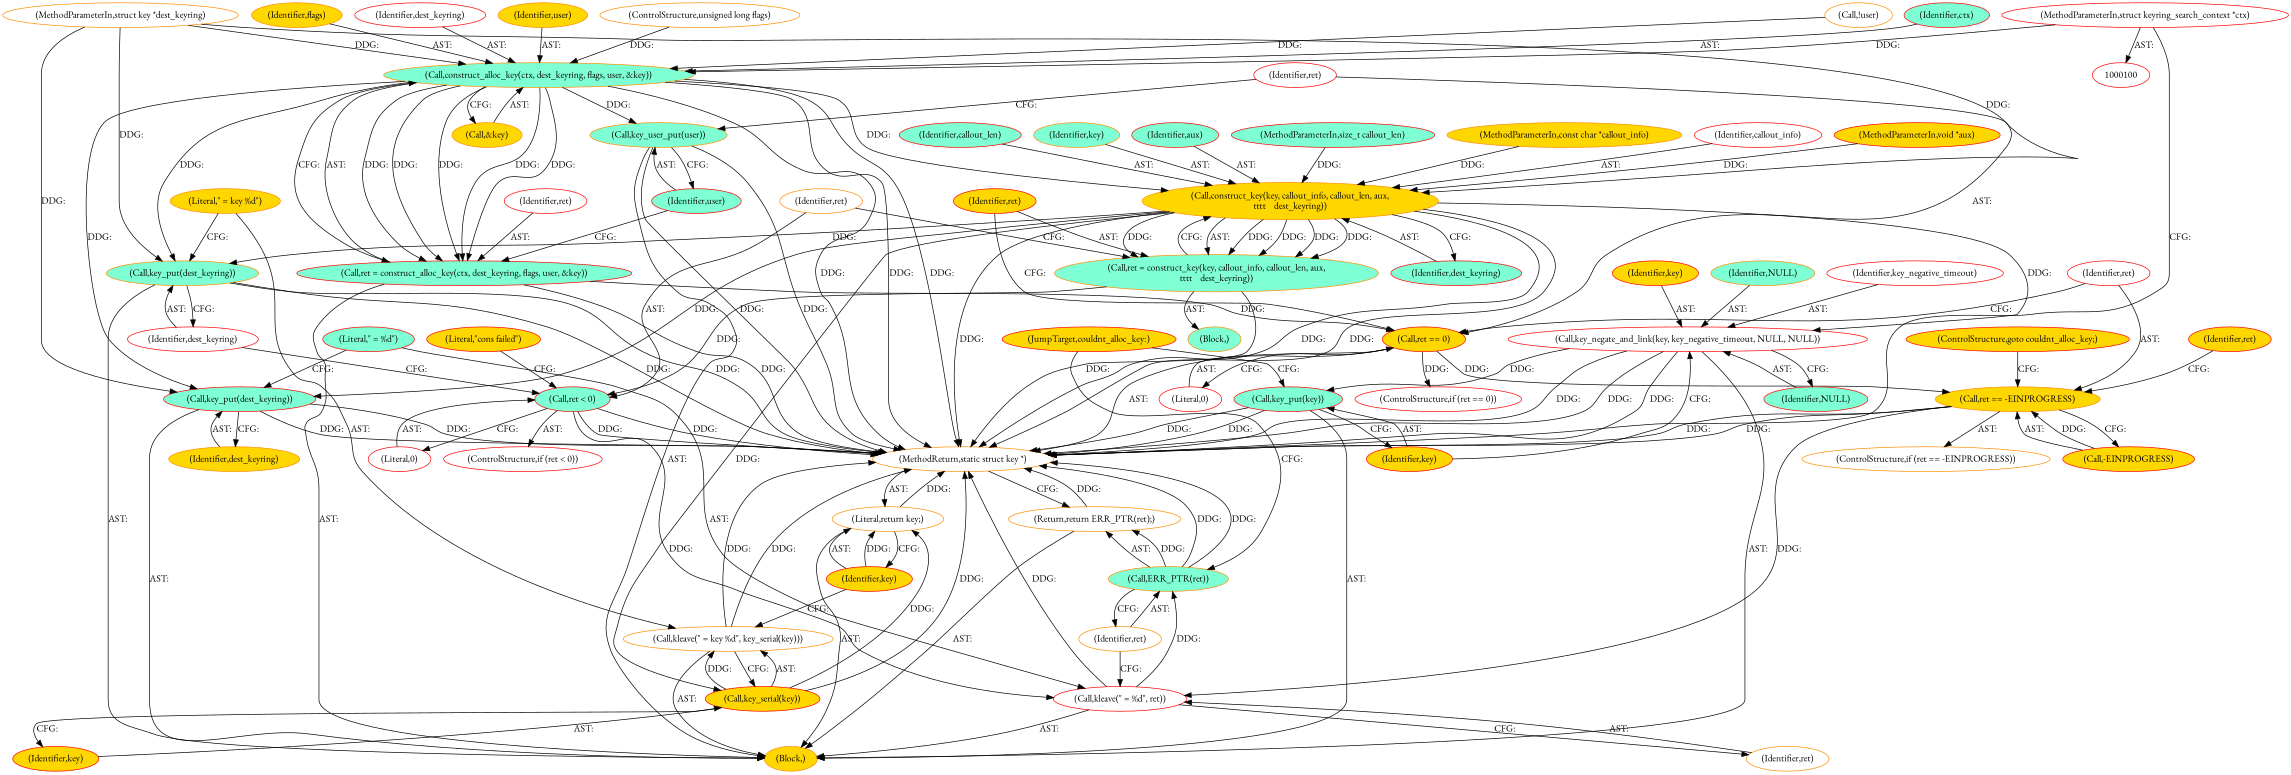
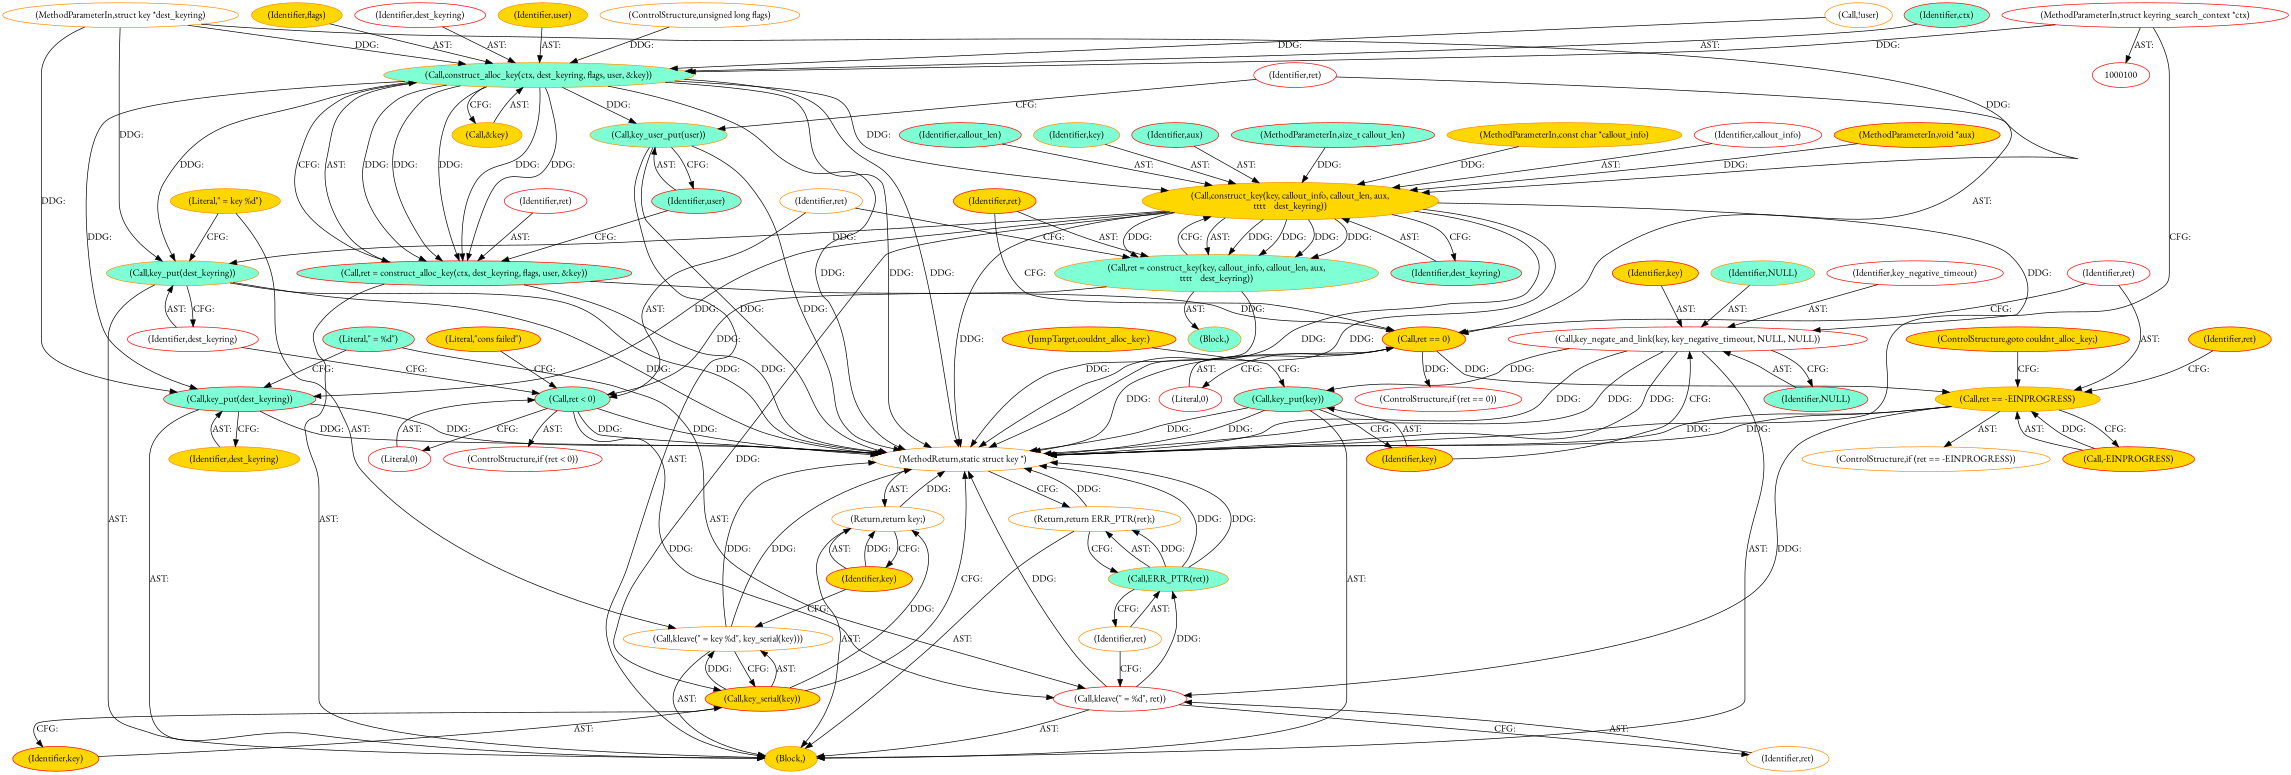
edge "(Call,ret == 0)" -> "(MethodReturn,static struct key *)": label "AST: " -> "DDG: "
edge "(JumpTarget,couldnt_alloc_key:)" -> "(Call,ERR_PTR(ret))": now "(Return,return ERR_PTR(ret);)" -> "(Call,ERR_PTR(ret))"
node "(Literal,return key;)": label "(Literal,return key;)" -> "(Return,return key;)"
edge "(Call,key_serial(key))" -> "(MethodReturn,static struct key *)": label "DDG: " -> "CFG: "
